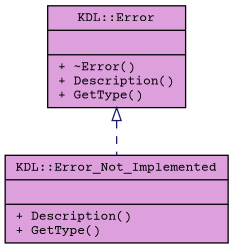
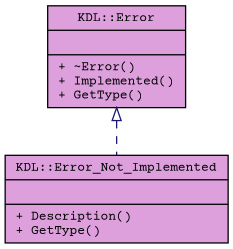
node "KDL::Error": text "+ Description()" -> "+ Implemented()"
